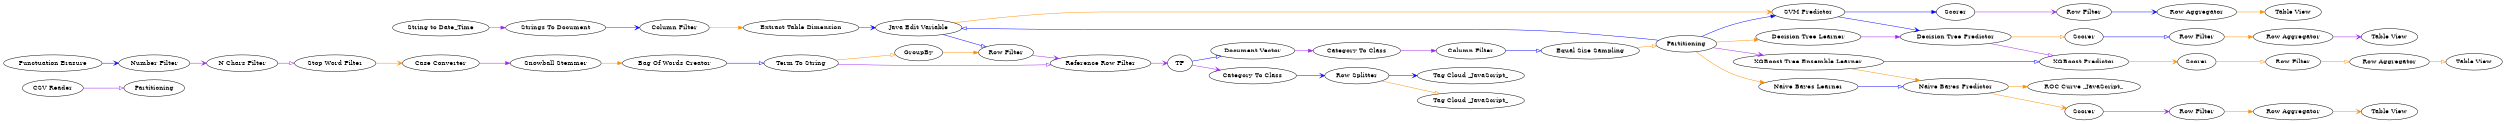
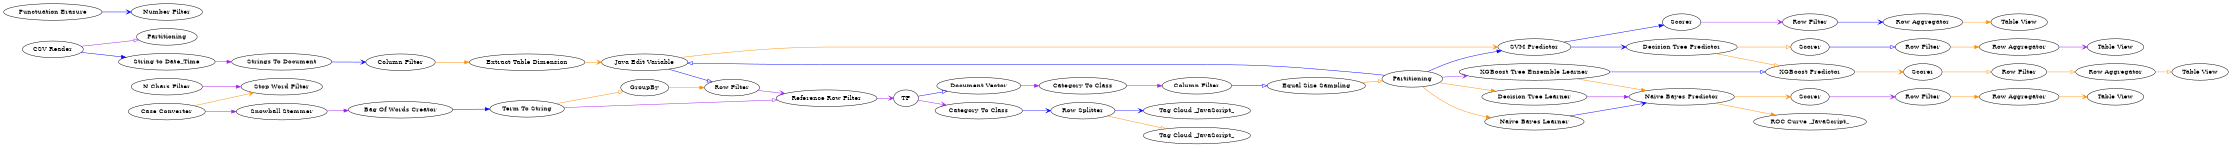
edge "Extract Table Dimension" -> "Java Edit Variable": color blue -> darkorange
edge "Decision Tree Learner" -> "Decision Tree Predictor": now "Decision Tree Learner" -> "Naive Bayes Predictor"
edge "Decision Tree Predictor" -> "XGBoost Predictor": color purple -> darkorange
edge "CSV Reader" -> "String to Date_Time": added
edge "Number Filter" -> "N Chars Filter": removed
edge "N Chars Filter" -> "Stop Word Filter": arrowhead onormal -> normal
edge "Stop Word Filter" -> "Case Converter": reversed
edge "Snowball Stemmer" -> "Bag Of Words Creator": color darkorange -> purple
edge "Bag Of Words Creator" -> "Term To String": arrowhead onormal -> normal
edge "Naive Bayes Learner" -> "Naive Bayes Predictor": arrowhead onormal -> vee
